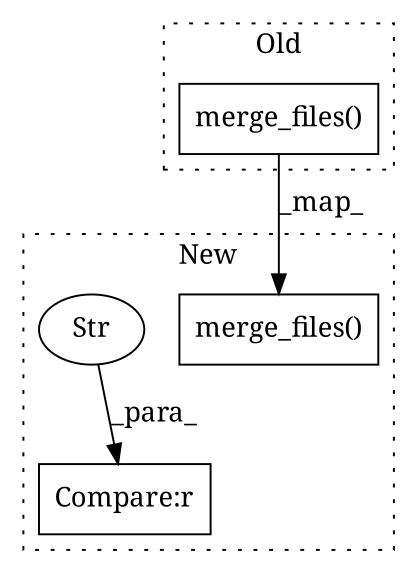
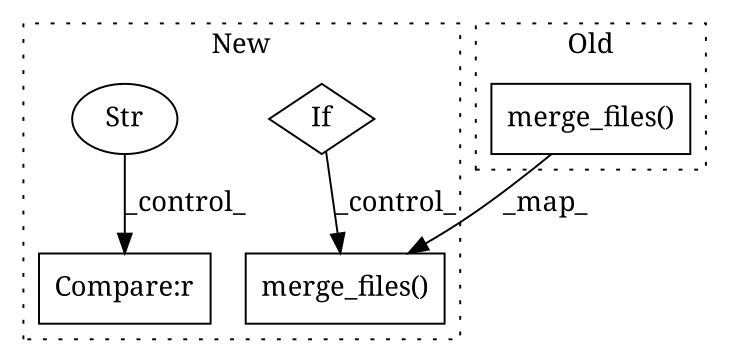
node "If": added
edge "Str" -> "Compare:r": label "_para_" -> "_control_"
